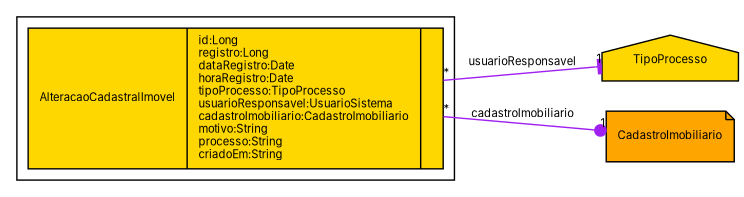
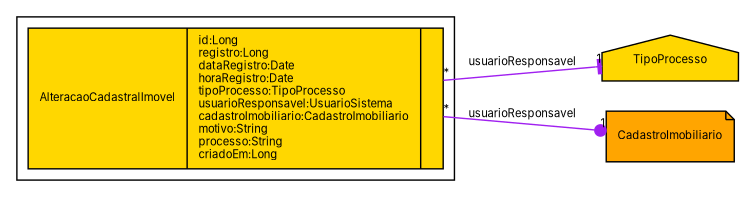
edge "AlteracaoCadastralImovel" -> "CadastroImobiliario": label "cadastroImobiliario" -> "usuarioResponsavel"
node "AlteracaoCadastralImovel": text "criadoEm:String" -> "criadoEm:Long"
